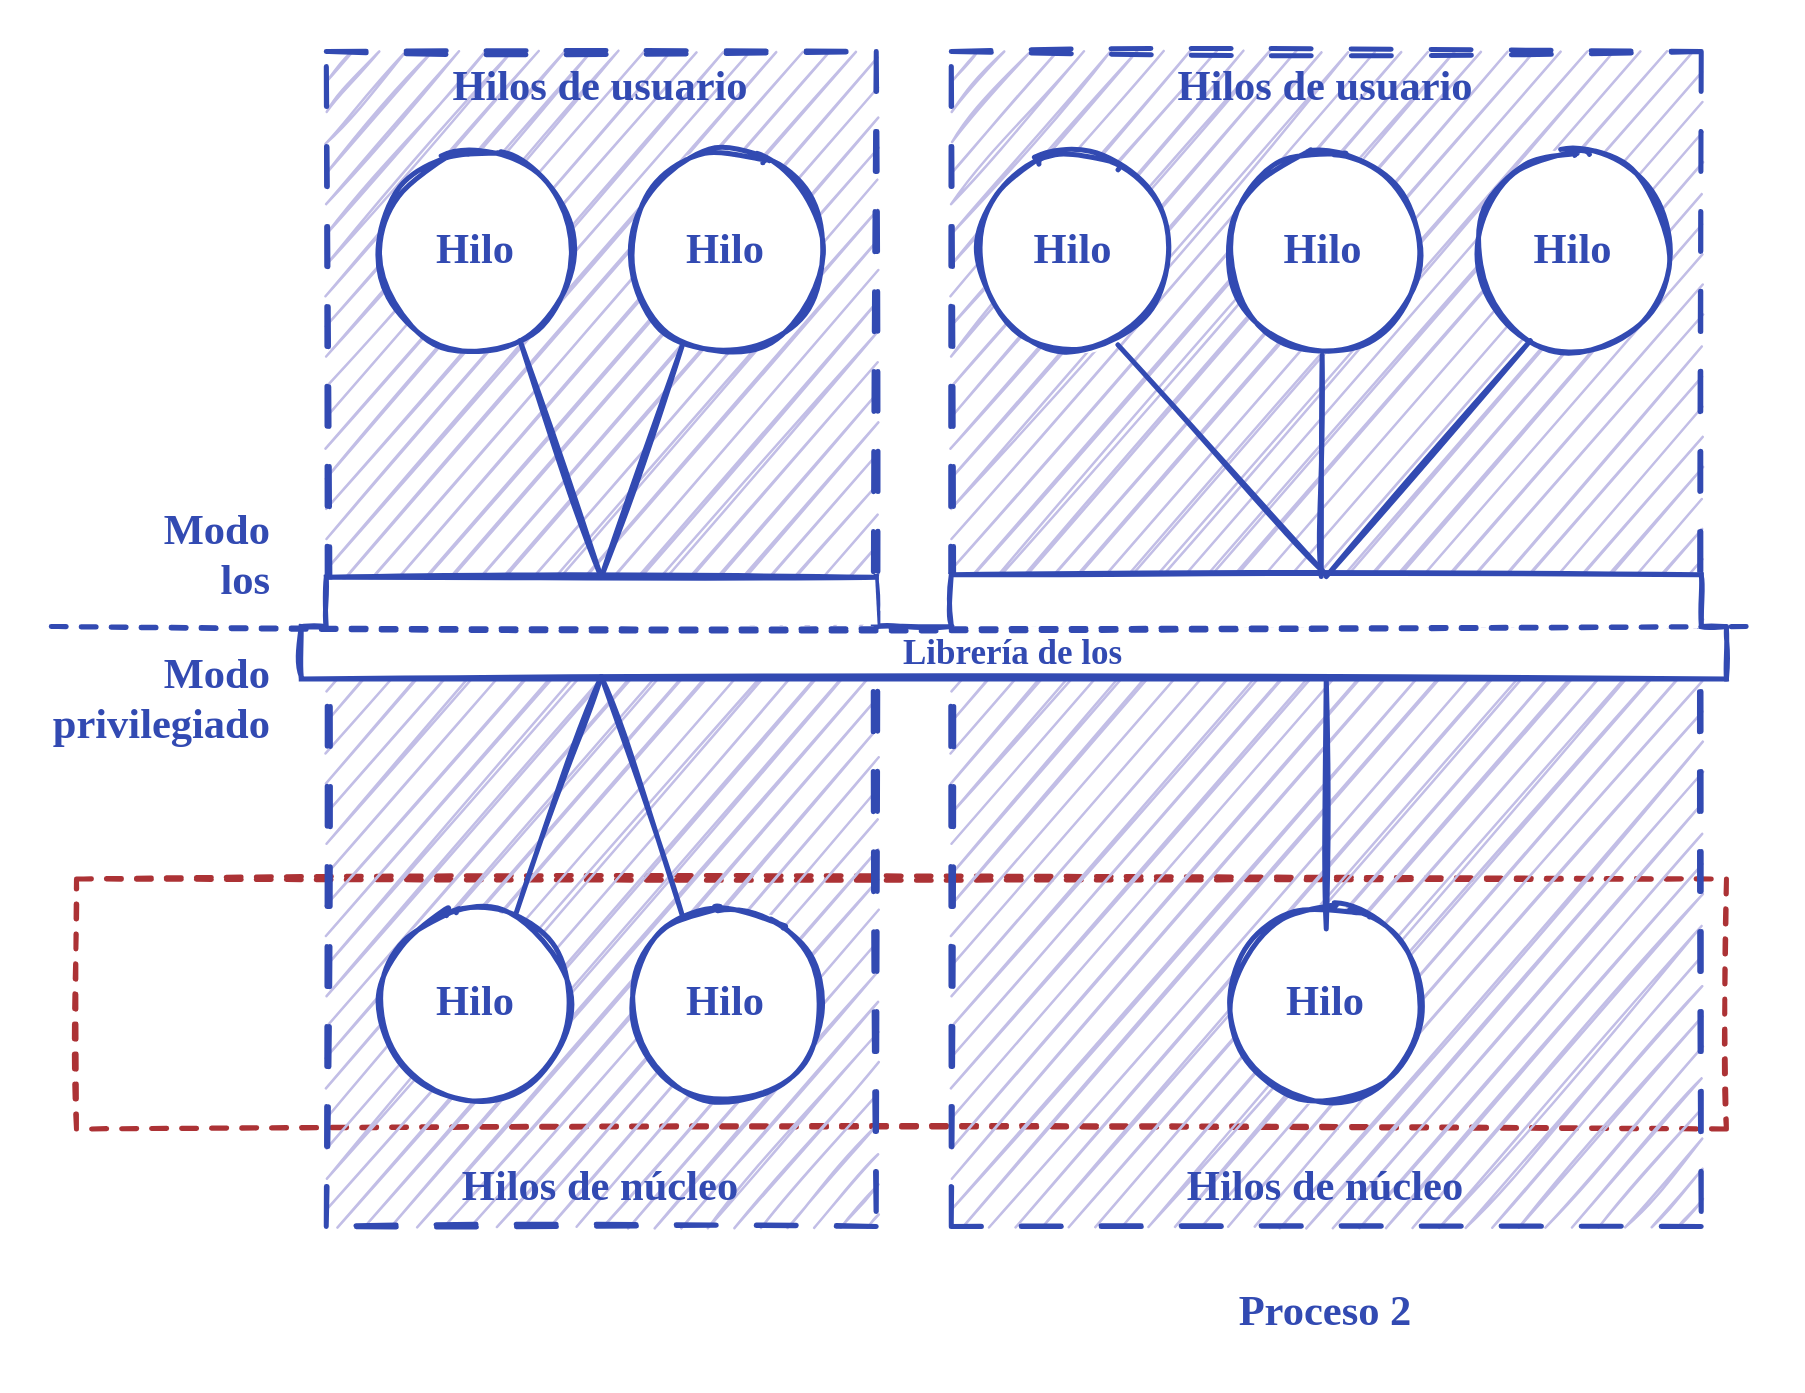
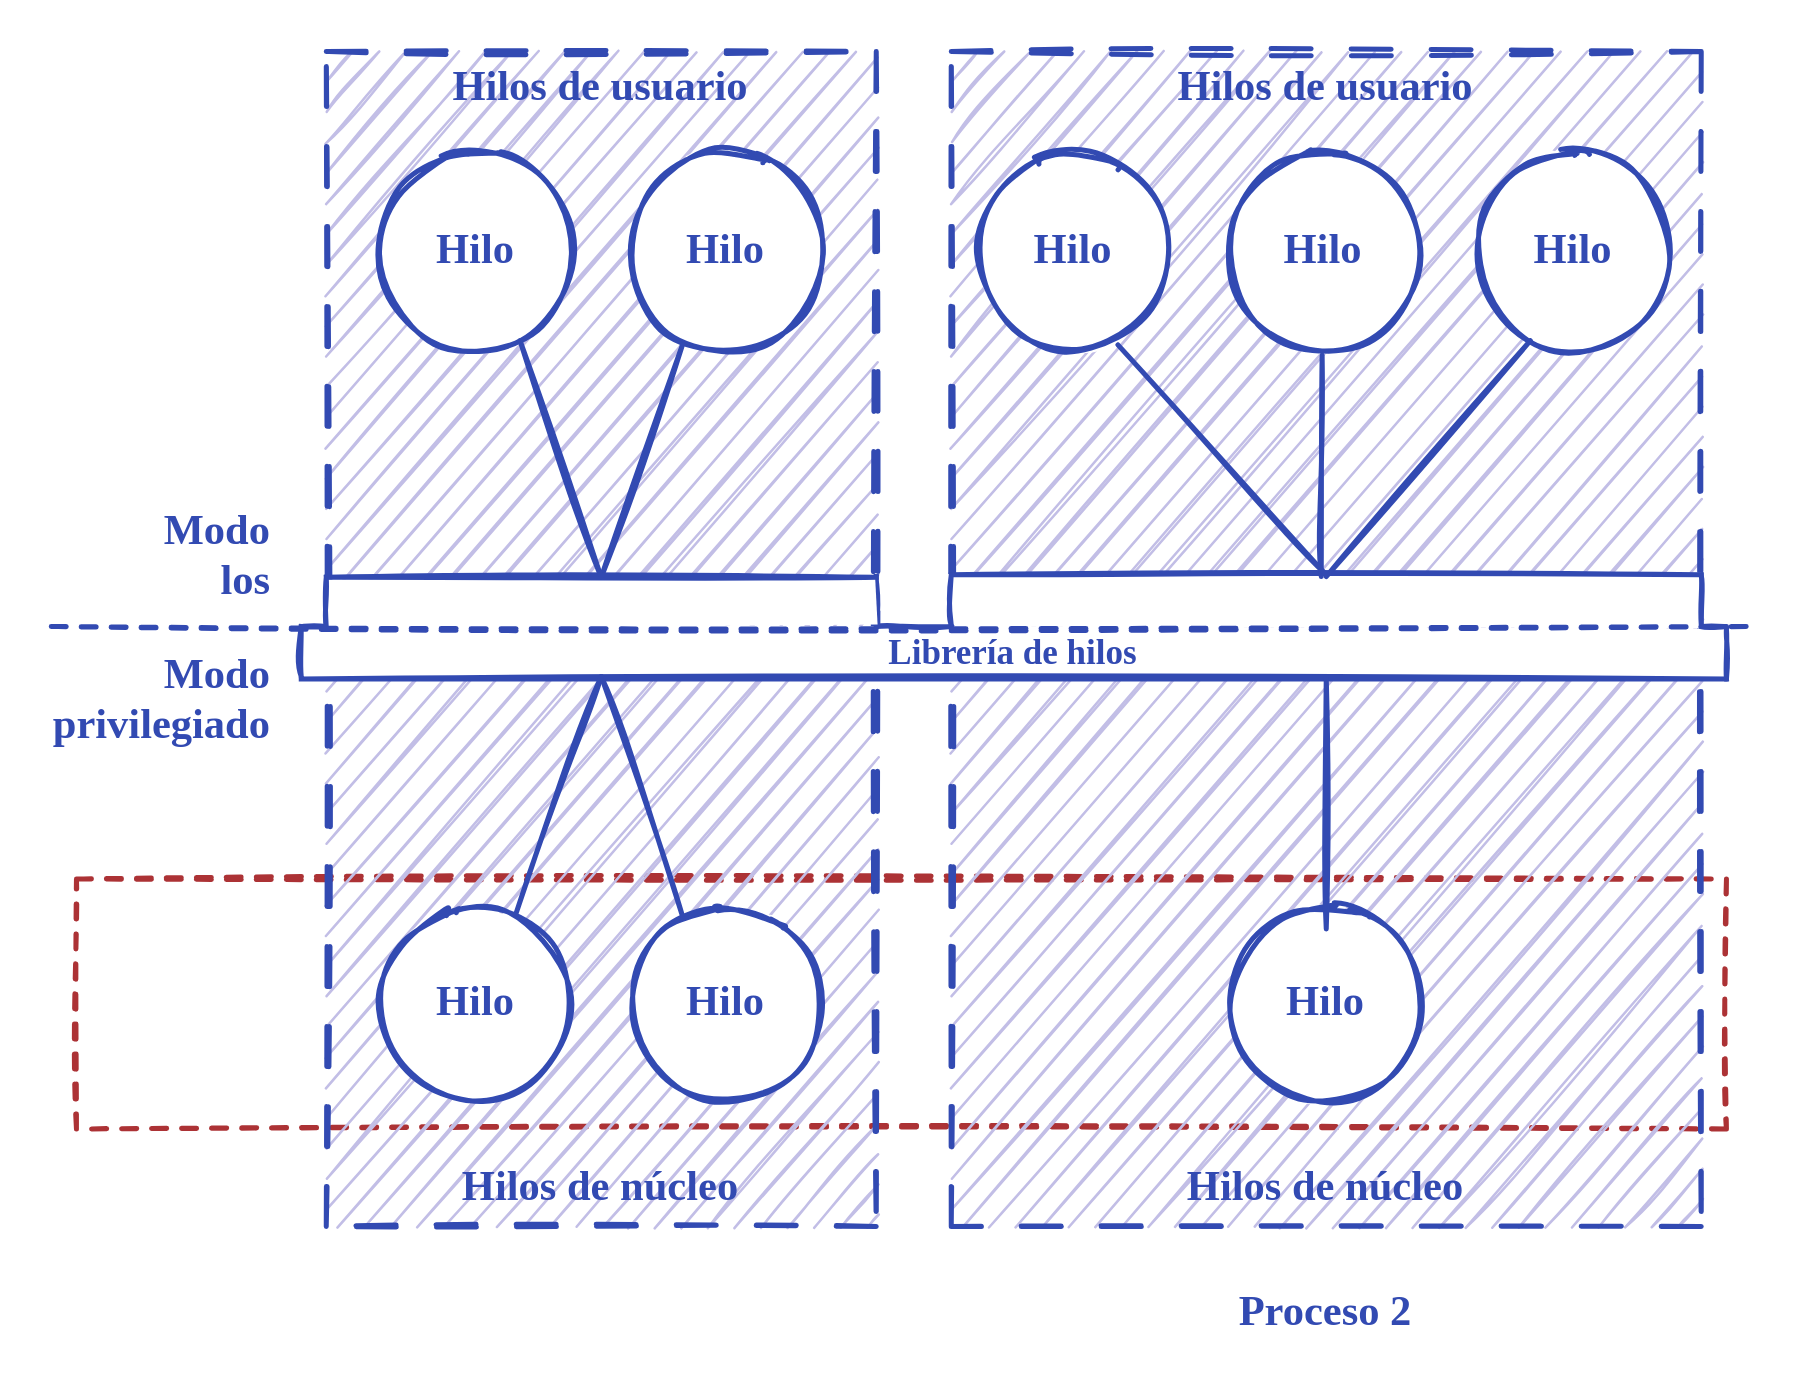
node "Librería de los": label "Librería de los" -> "Librería de hilos"
